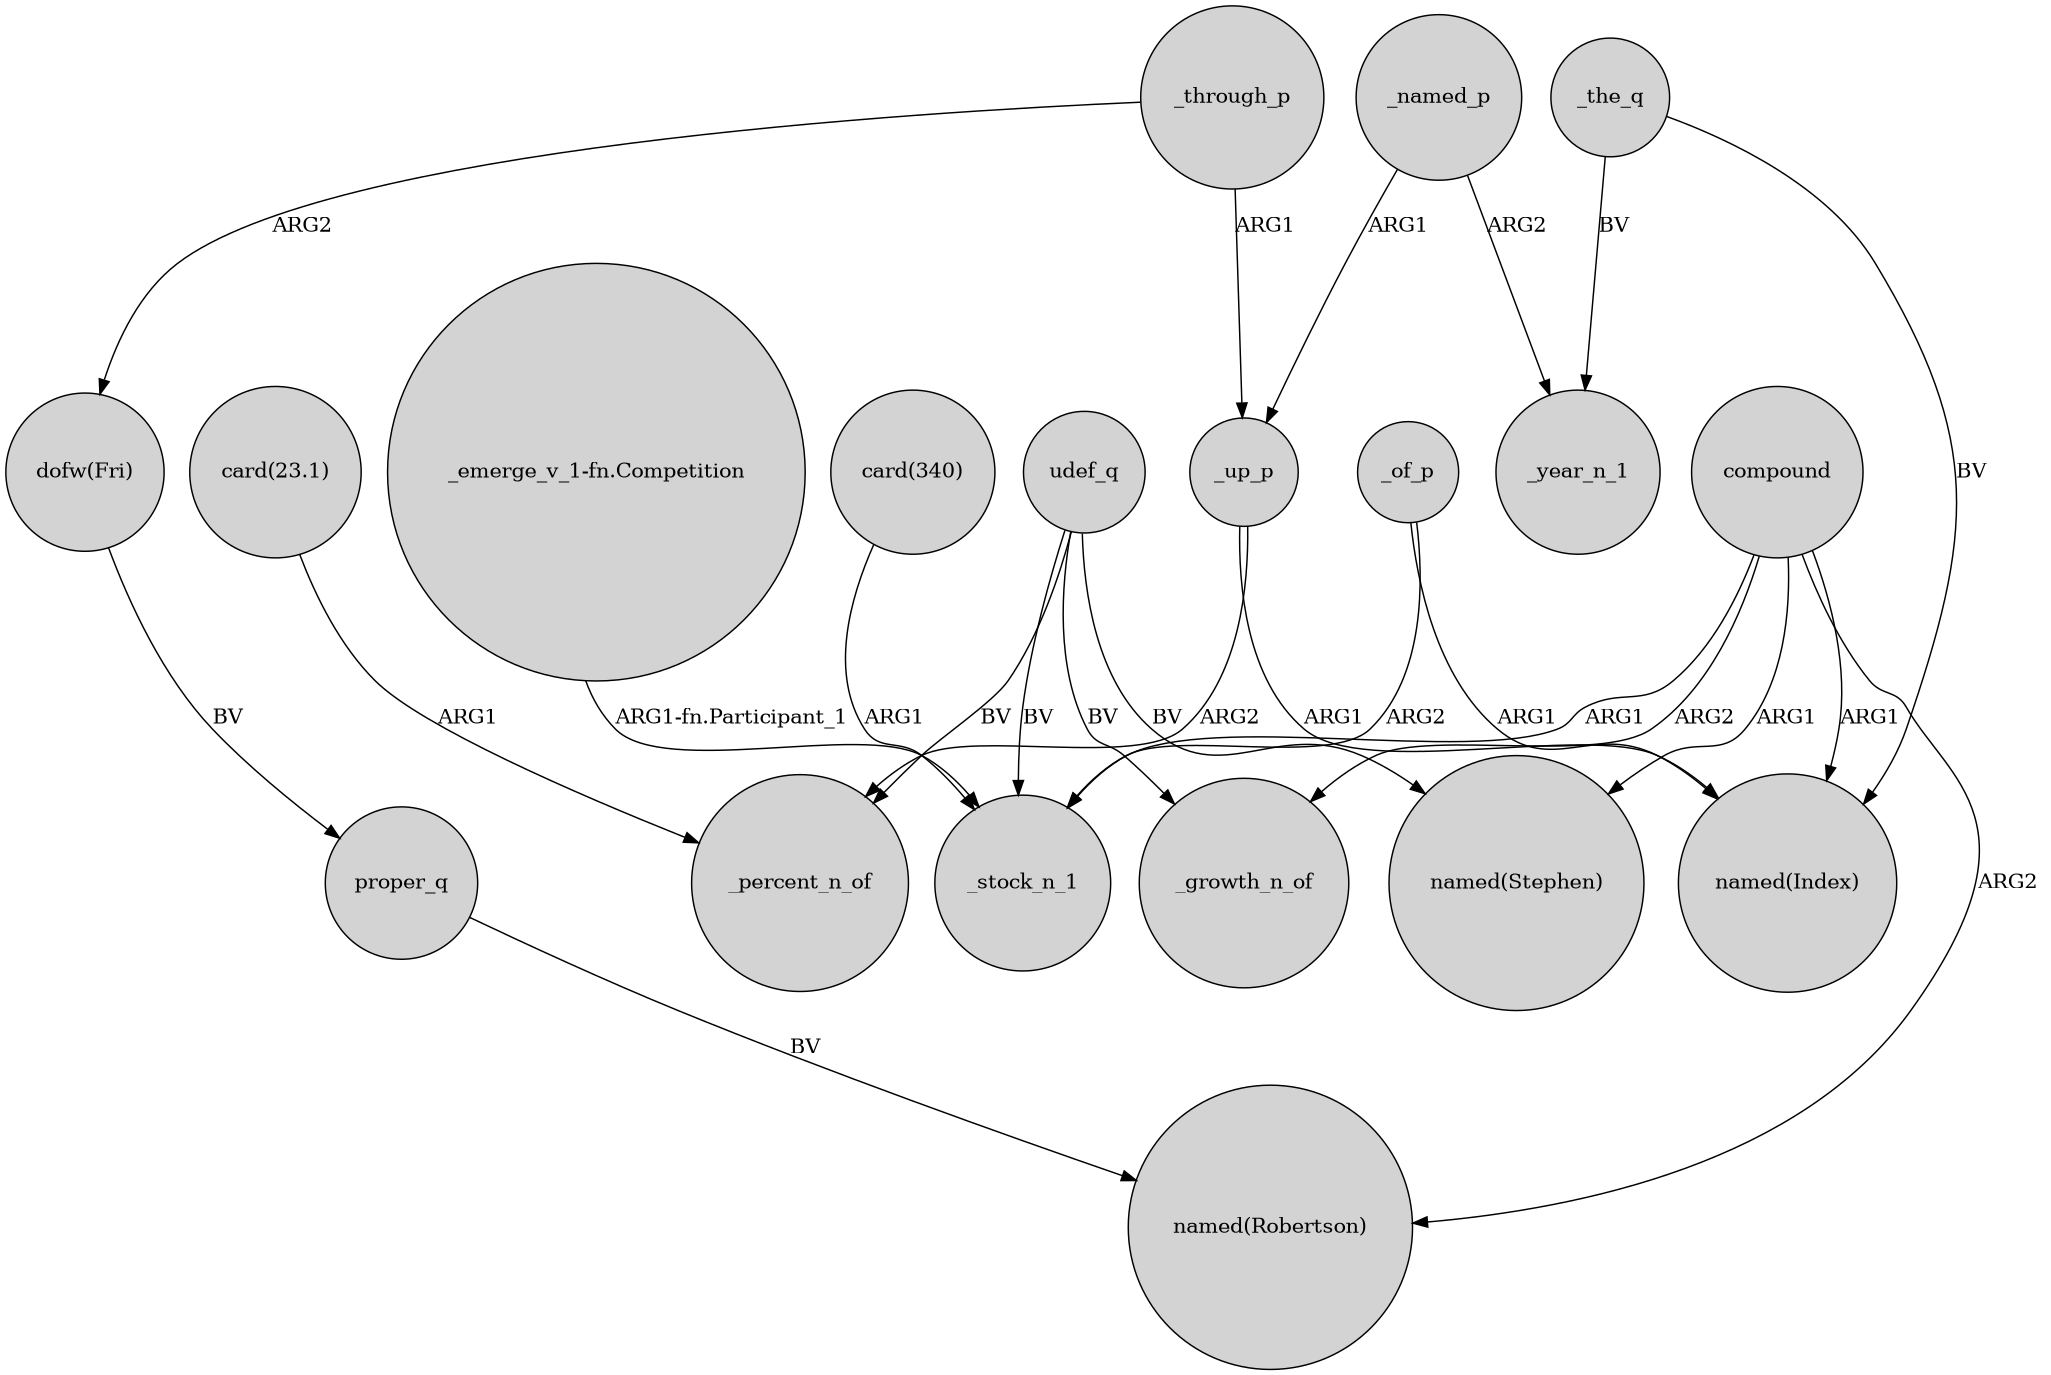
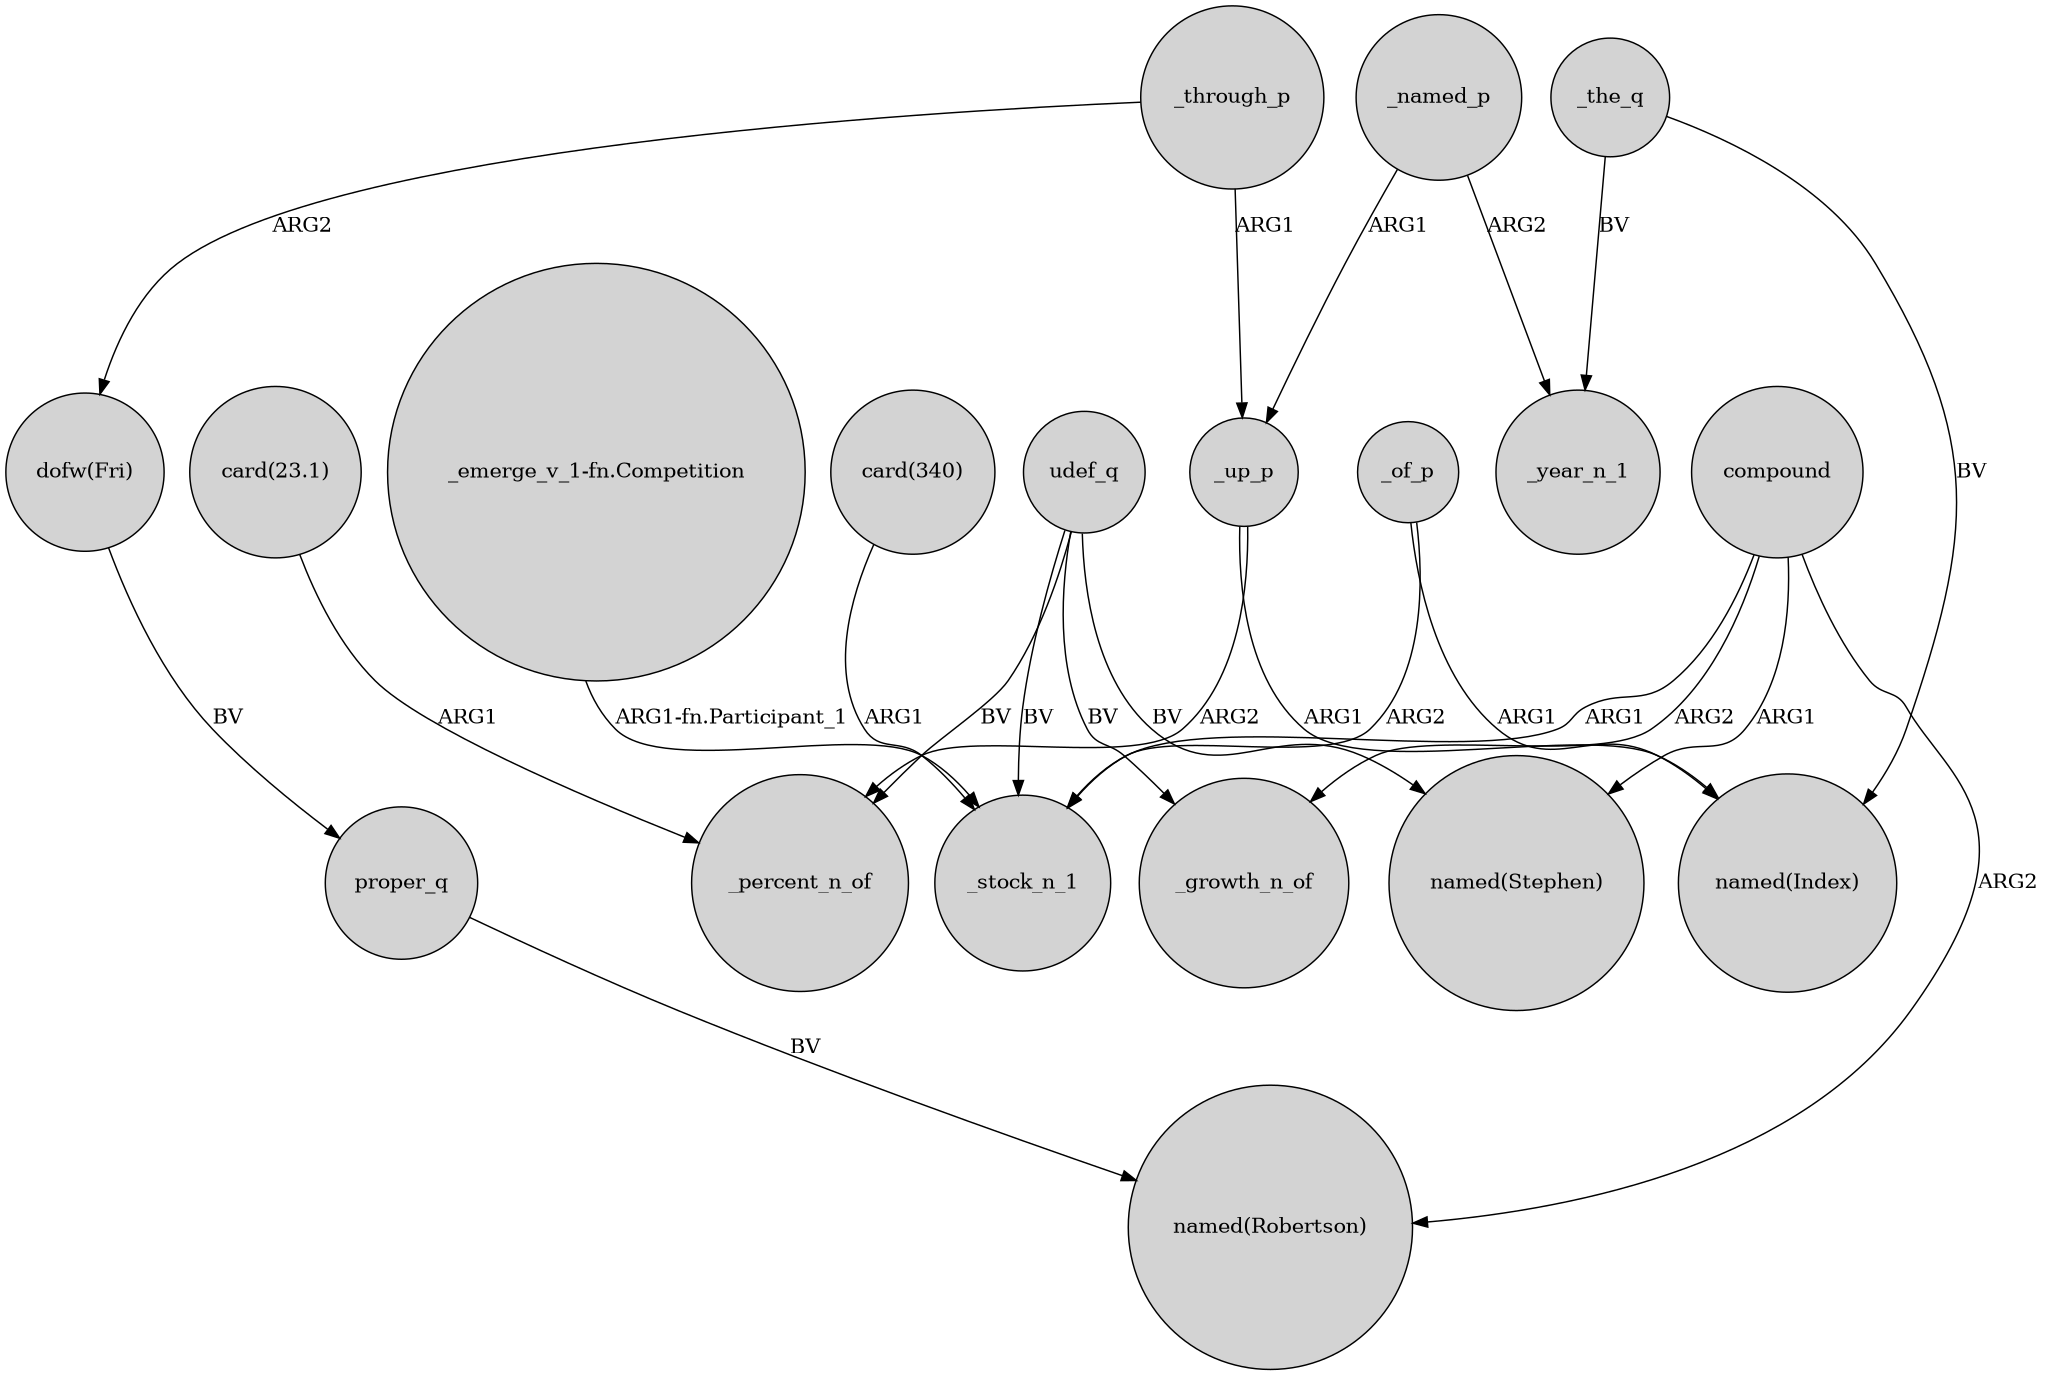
edge "compound" -> "named(Index)": removed, label "ARG1"
